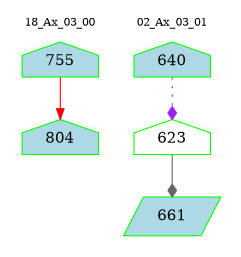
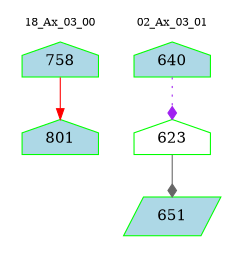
node "755": label "755" -> "758"
node "804": label "804" -> "801"
node "661": label "661" -> "651"
